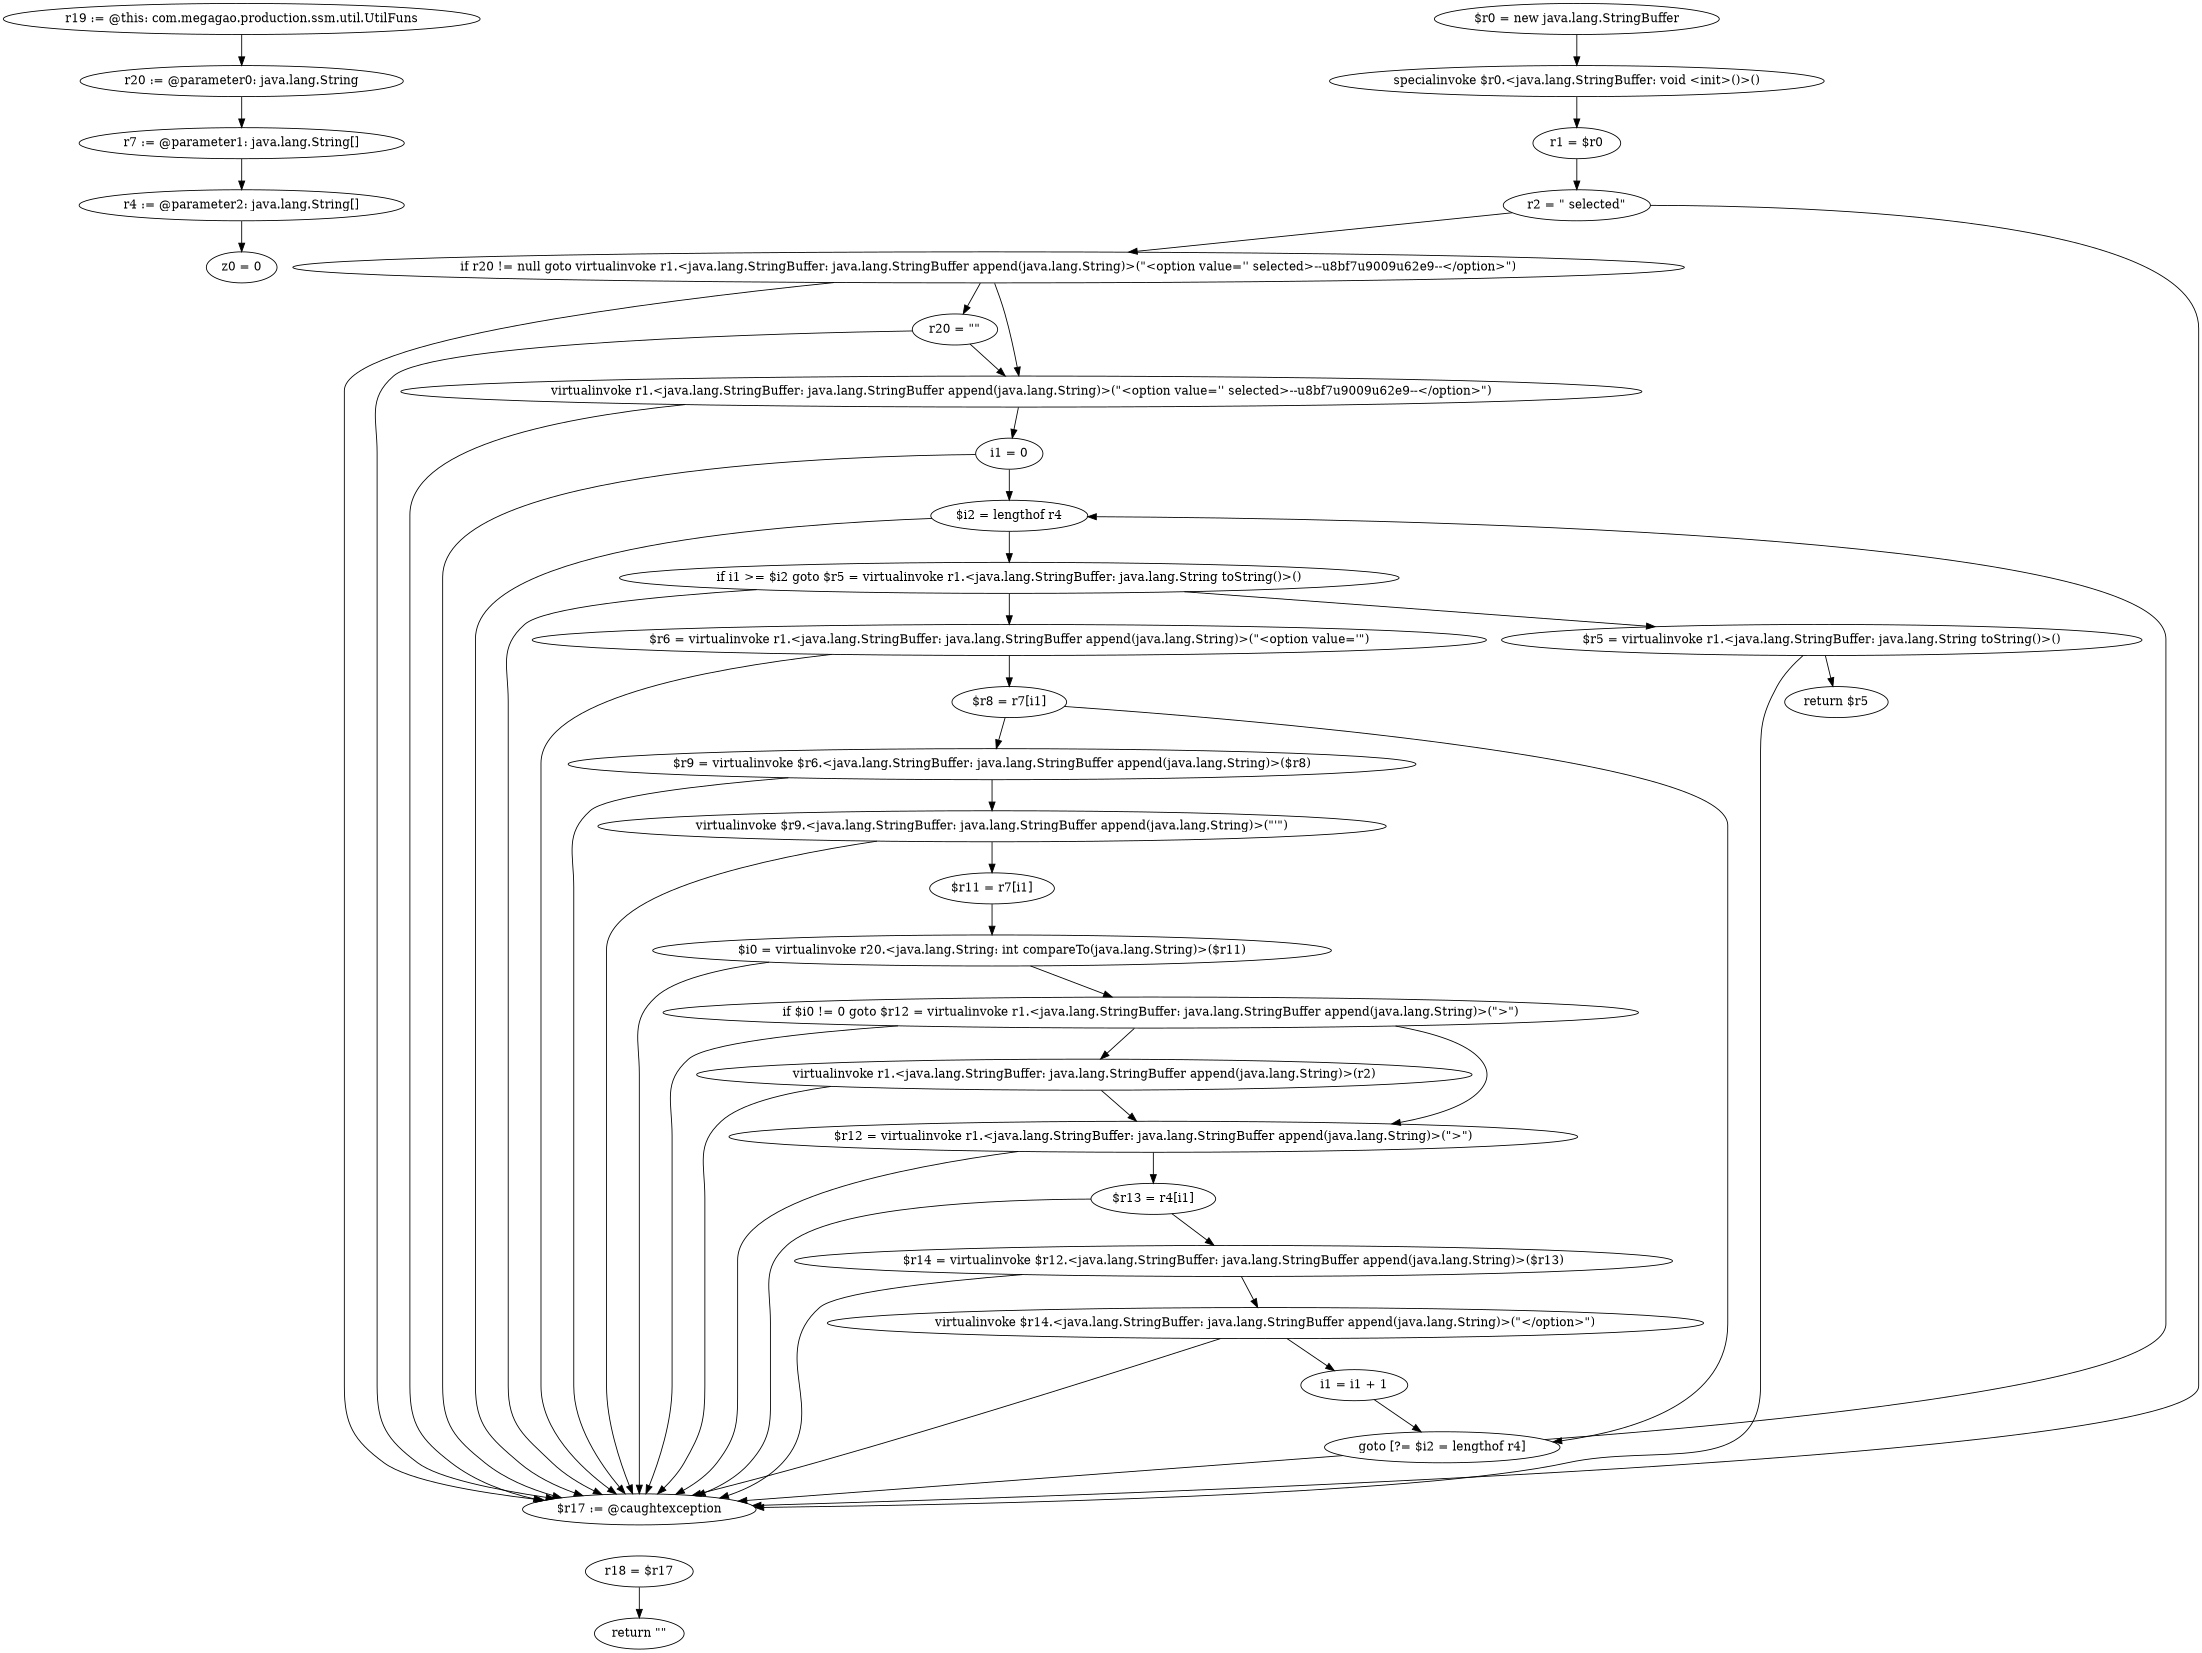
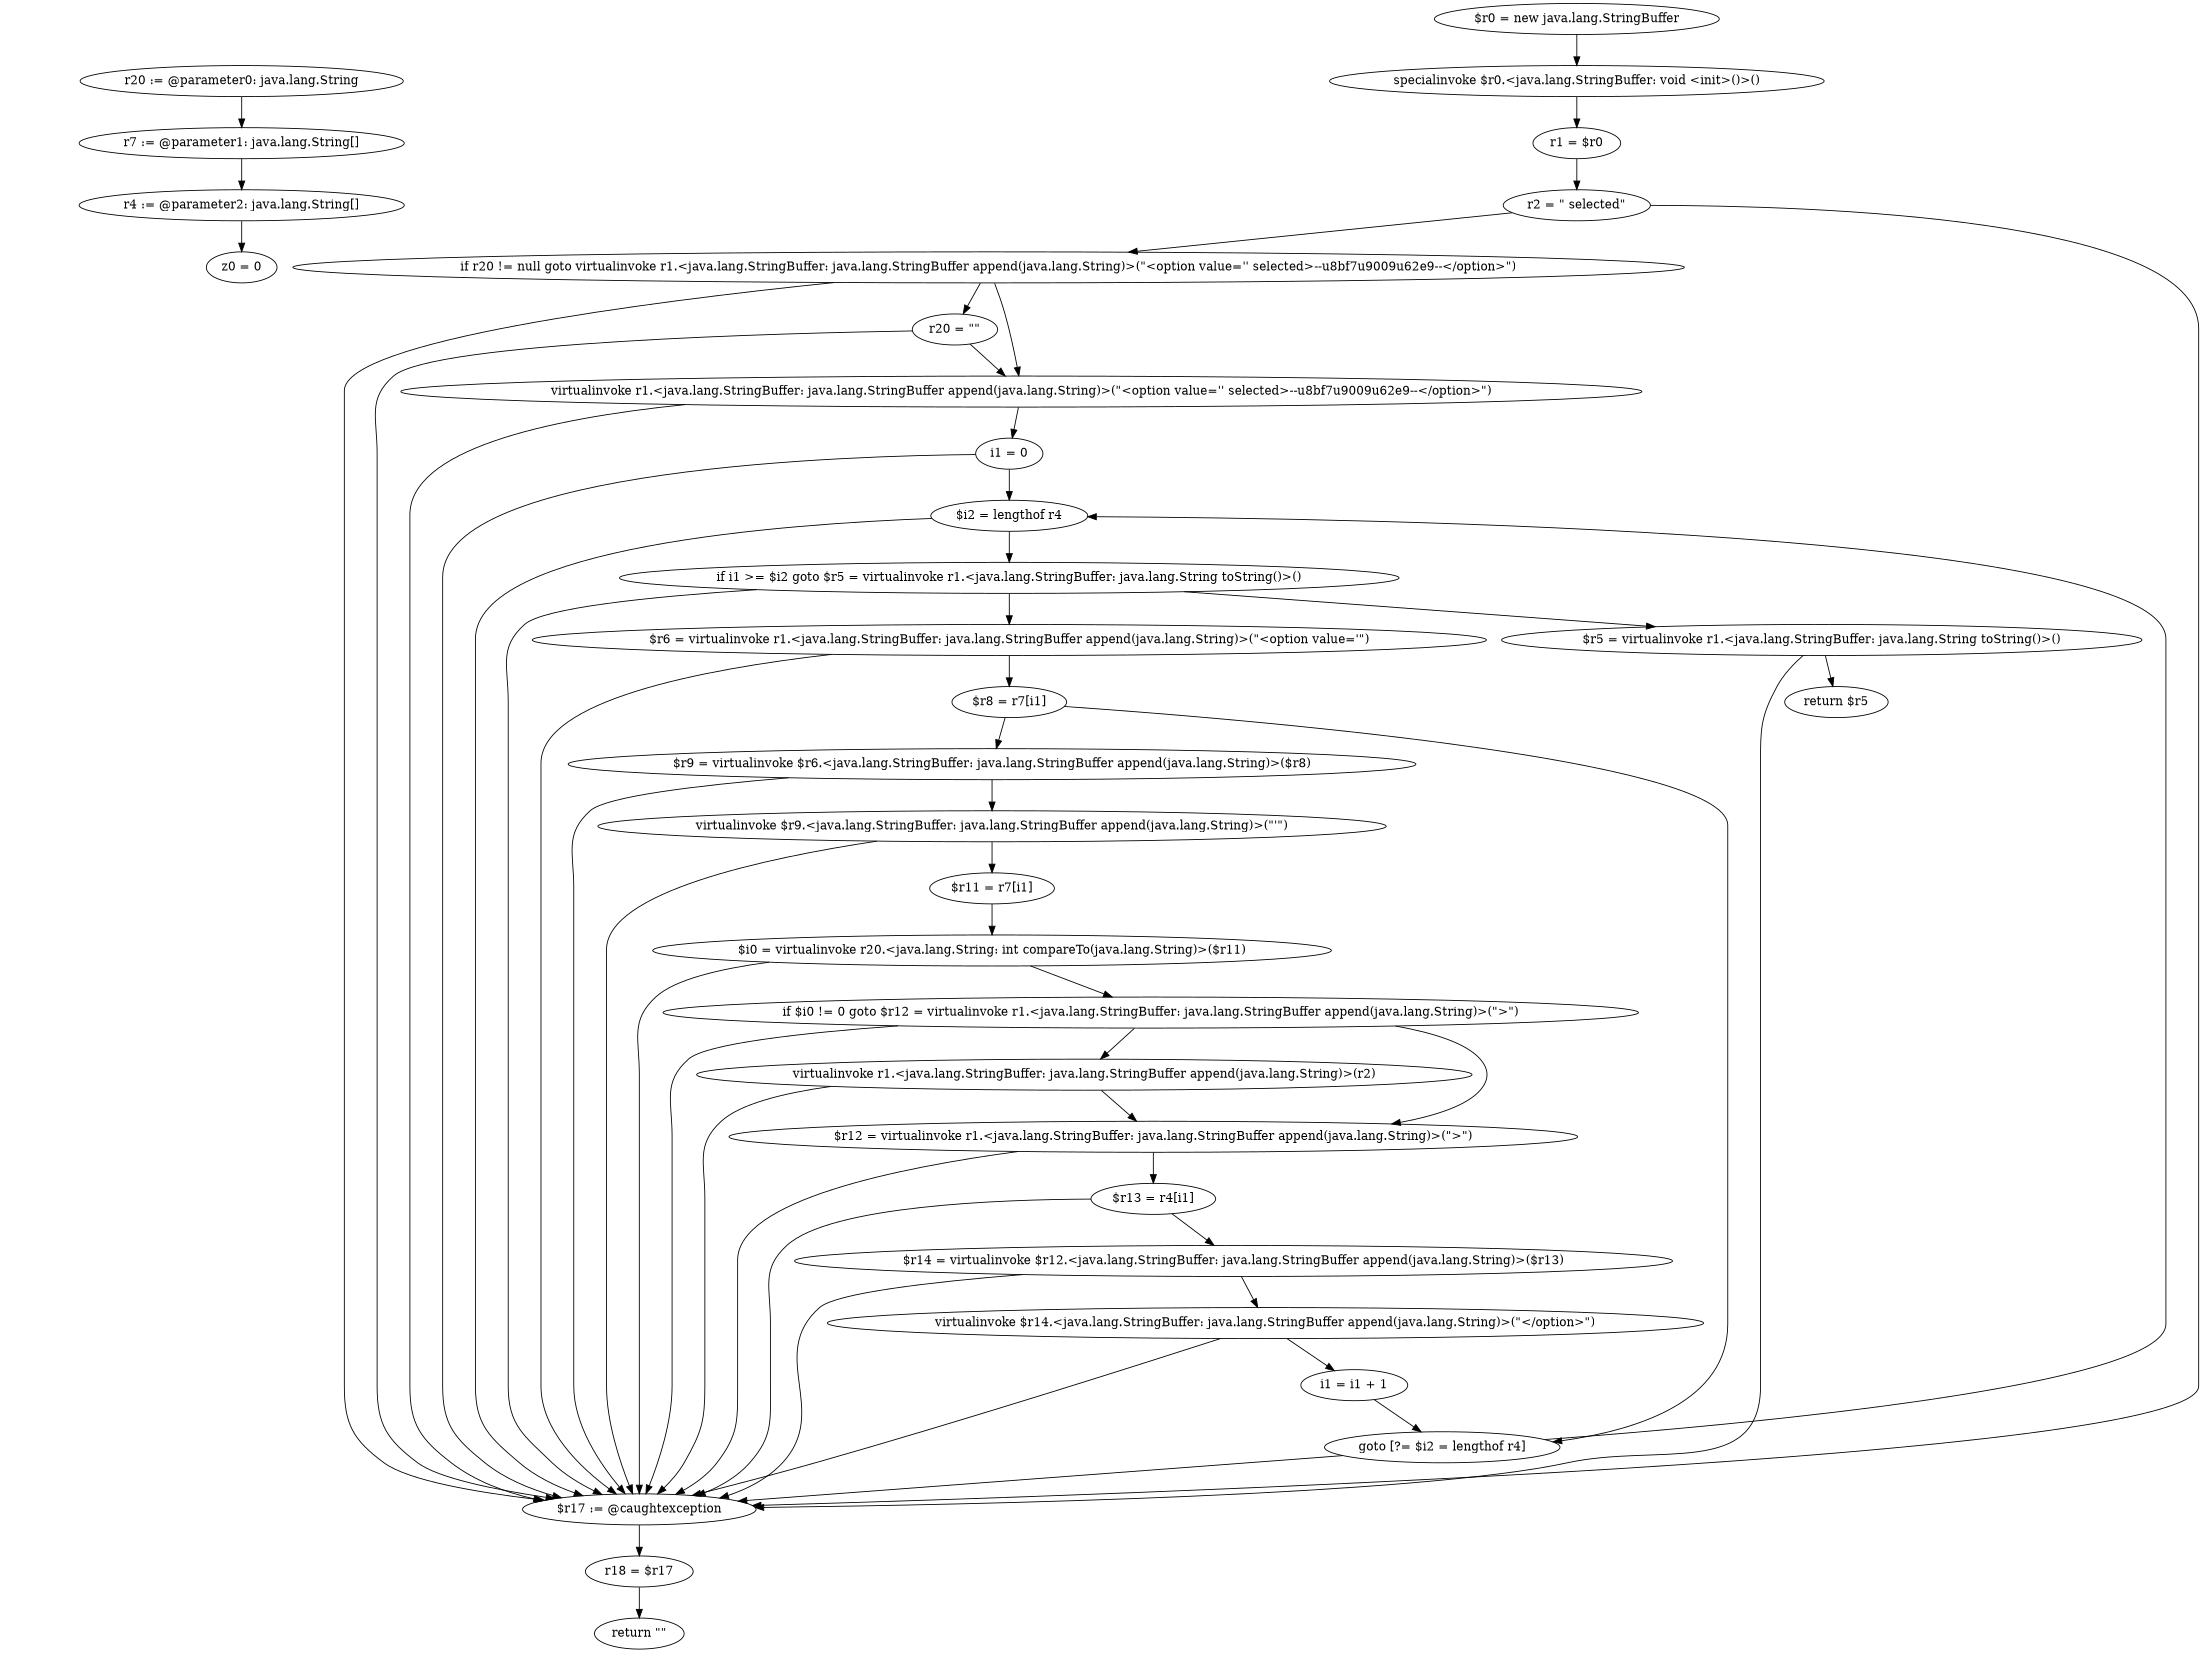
node "r19 := @this: com.megagao.production.ssm.util.UtilFuns": removed
edge "$r17 := @caughtexception" -> "r18 = $r17": added
